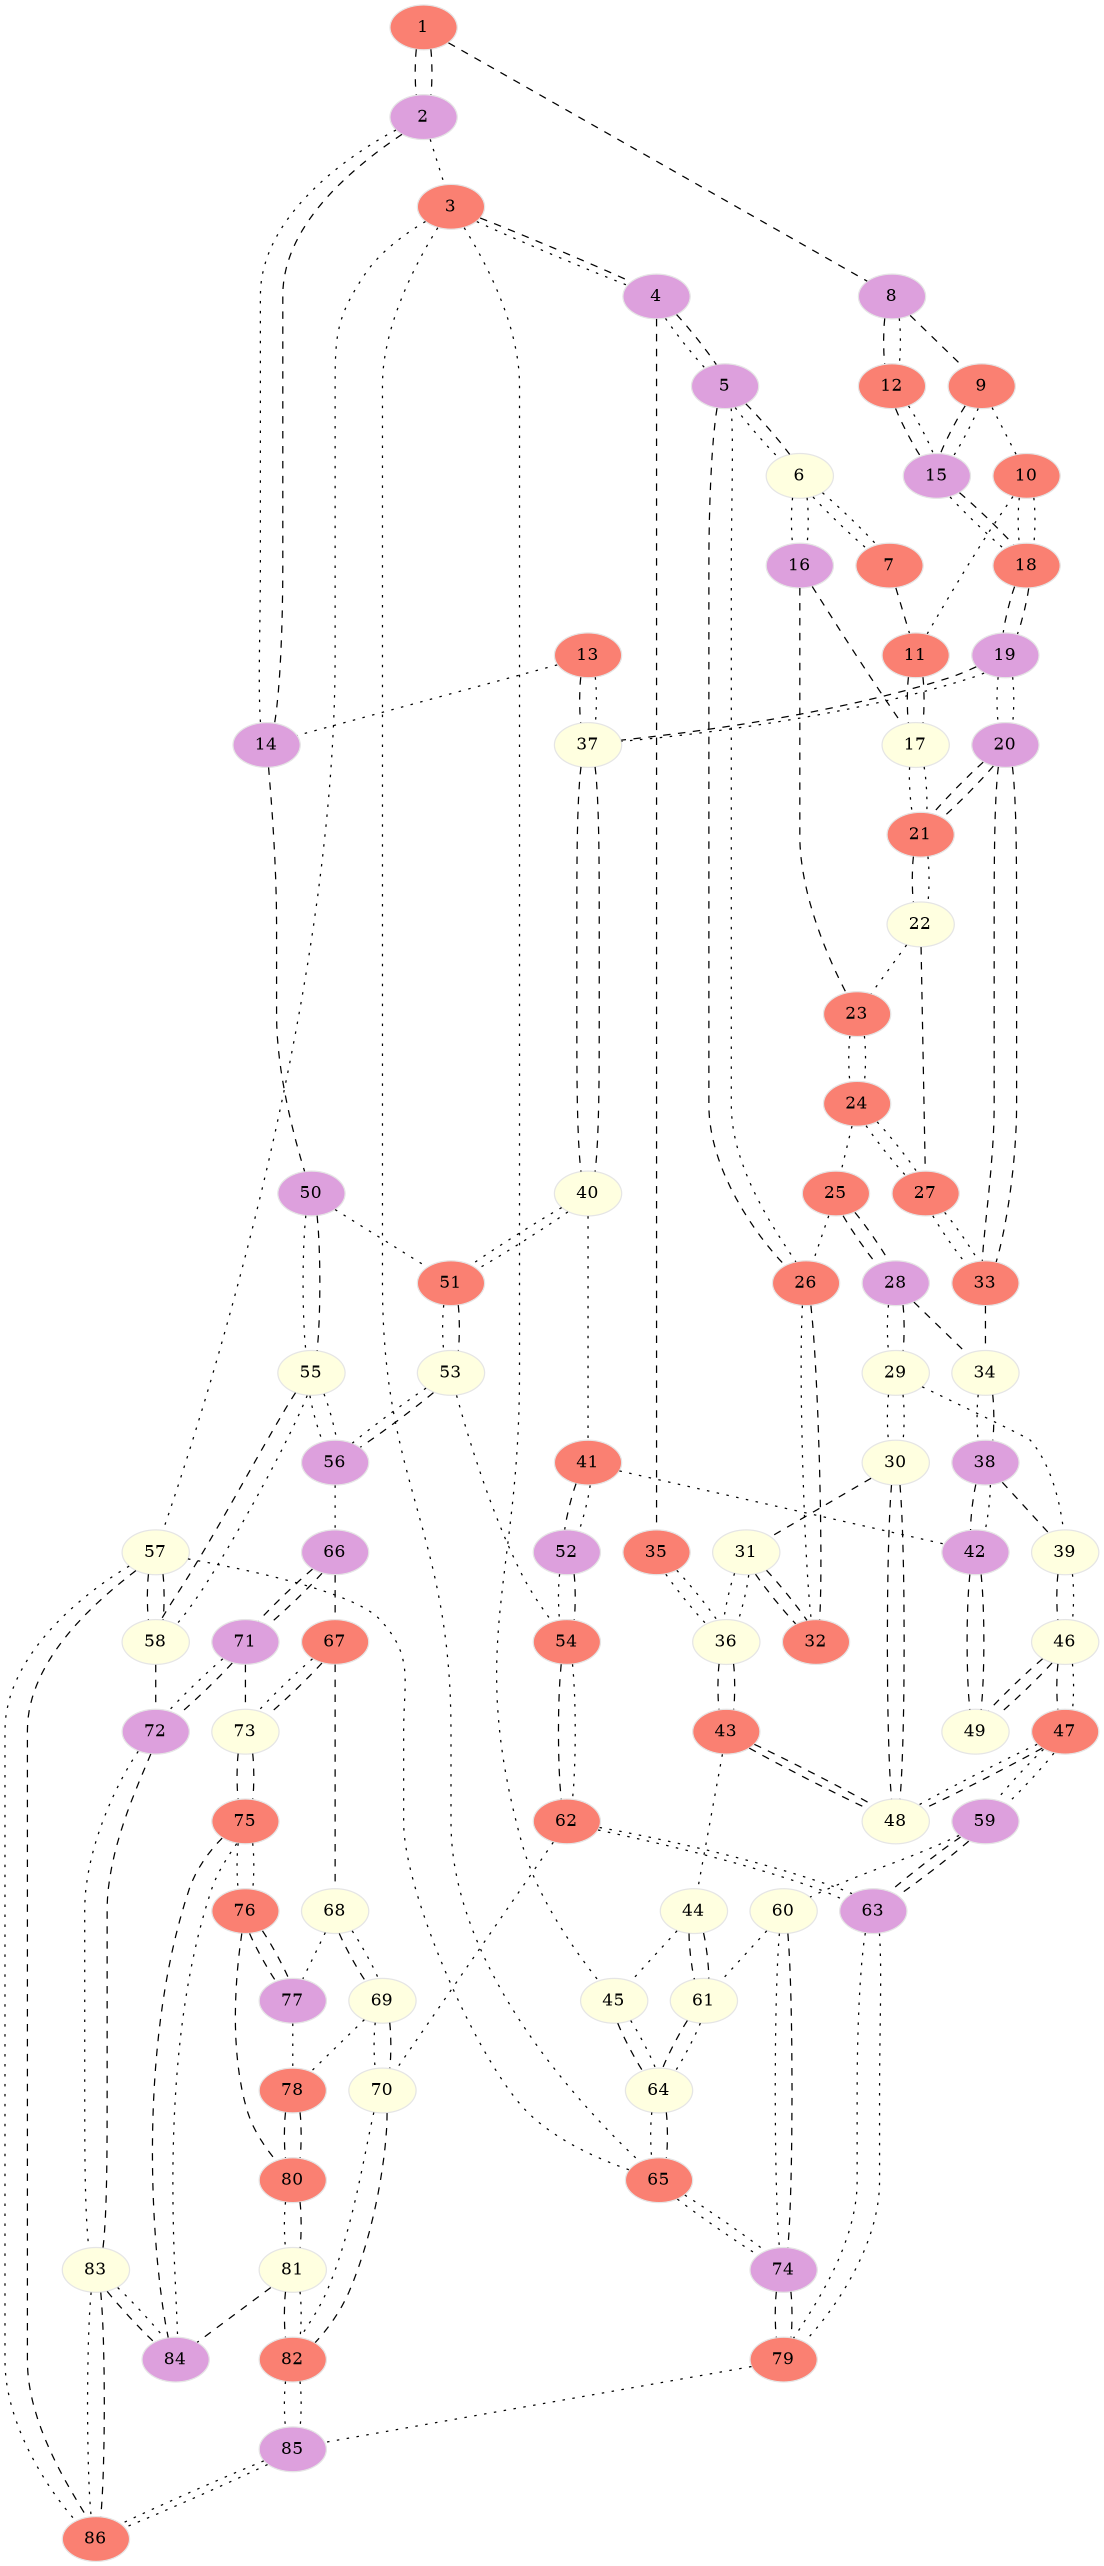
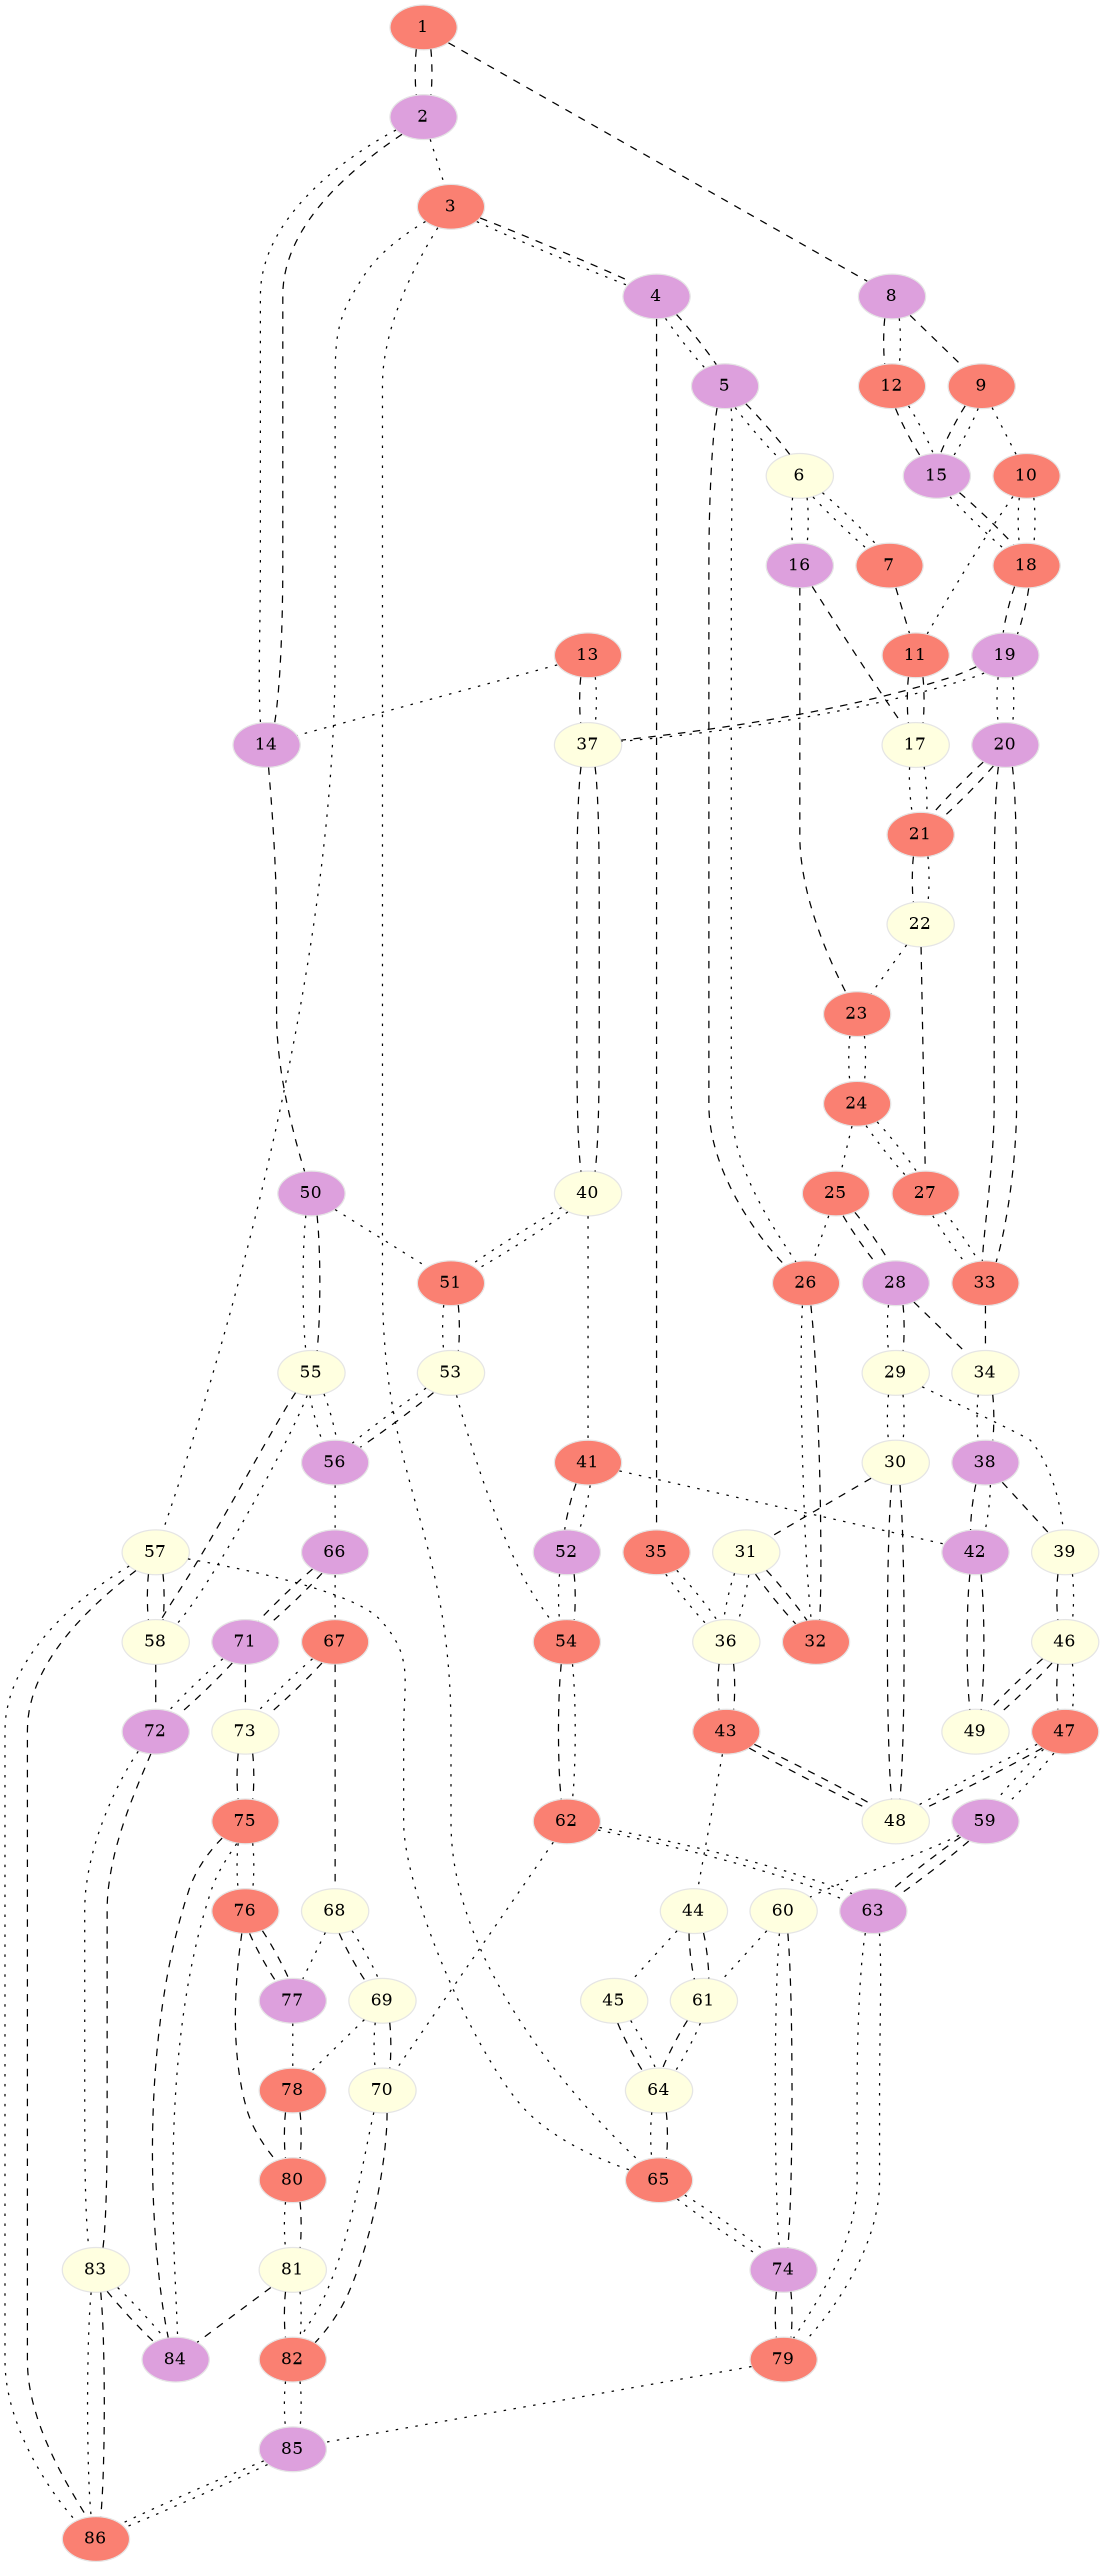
edge "3" -- "45": removed
edge "66" -- "67": style dashed -> dotted
